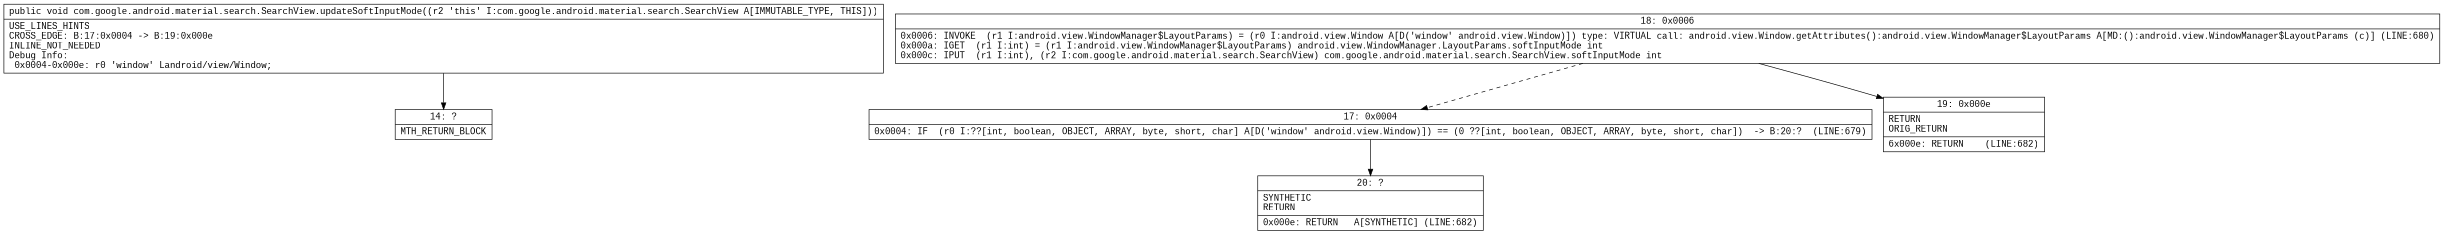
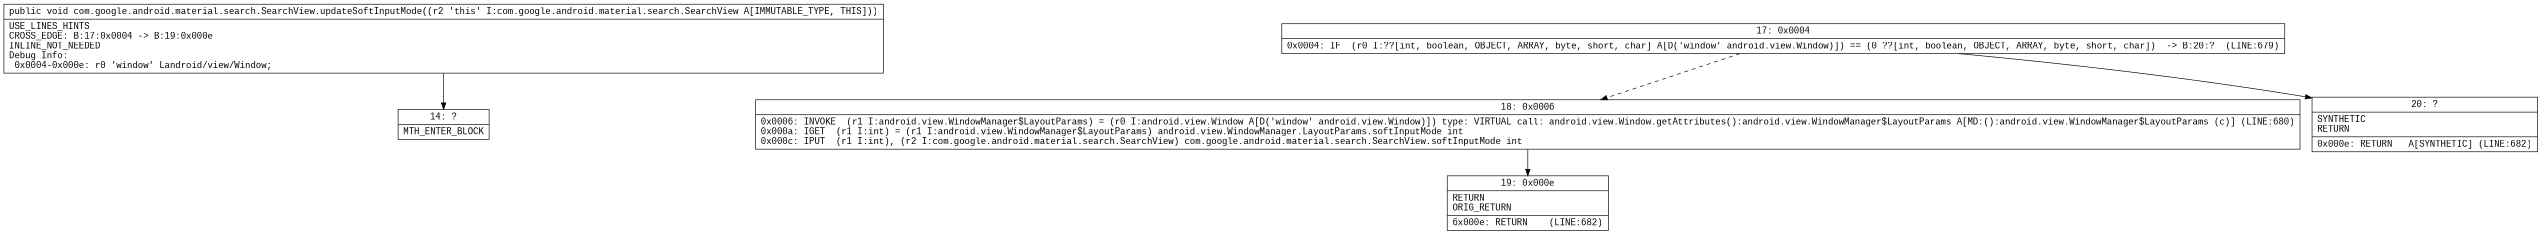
edge "18: 0x0006" -> "17: 0x0004": reversed
node "14: ?": text "MTH_RETURN_BLOCK" -> "MTH_ENTER_BLOCK"
